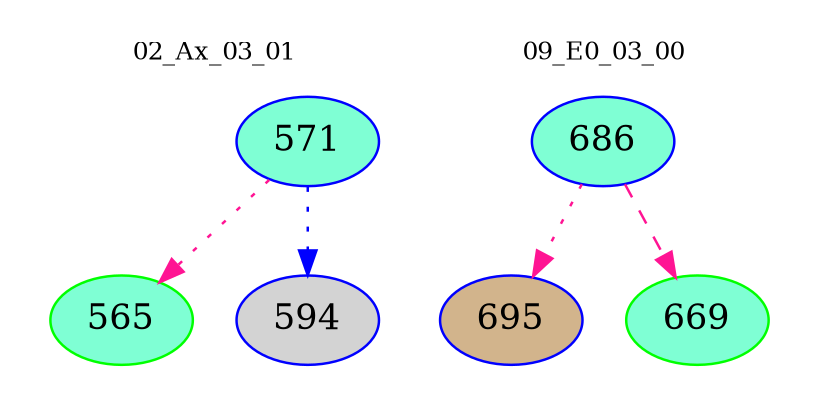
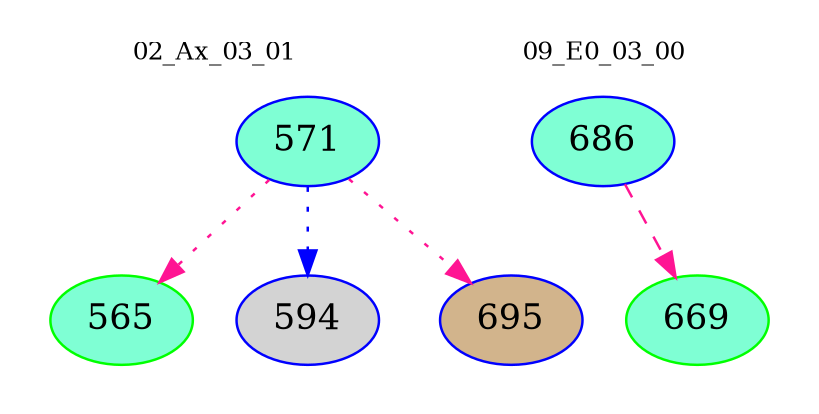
edge "686" -> "695": now "571" -> "695"
